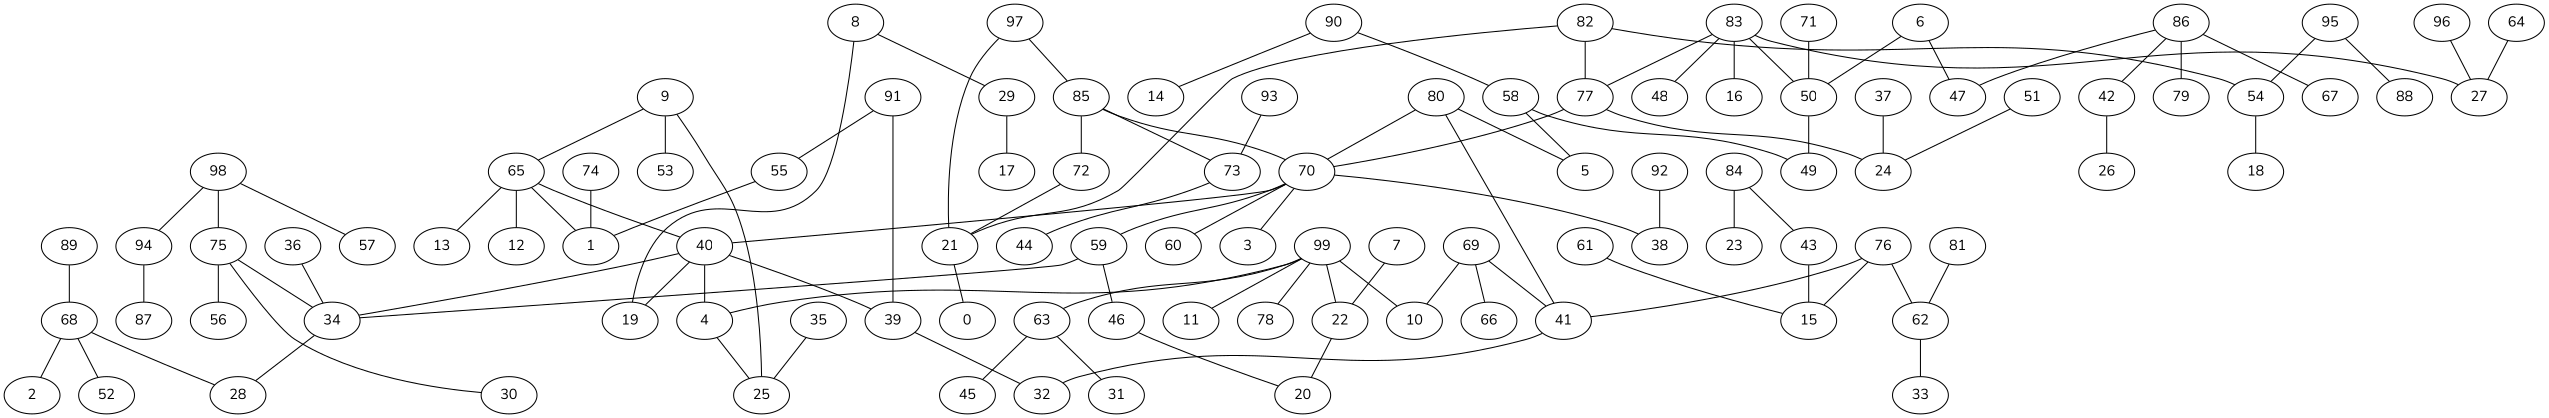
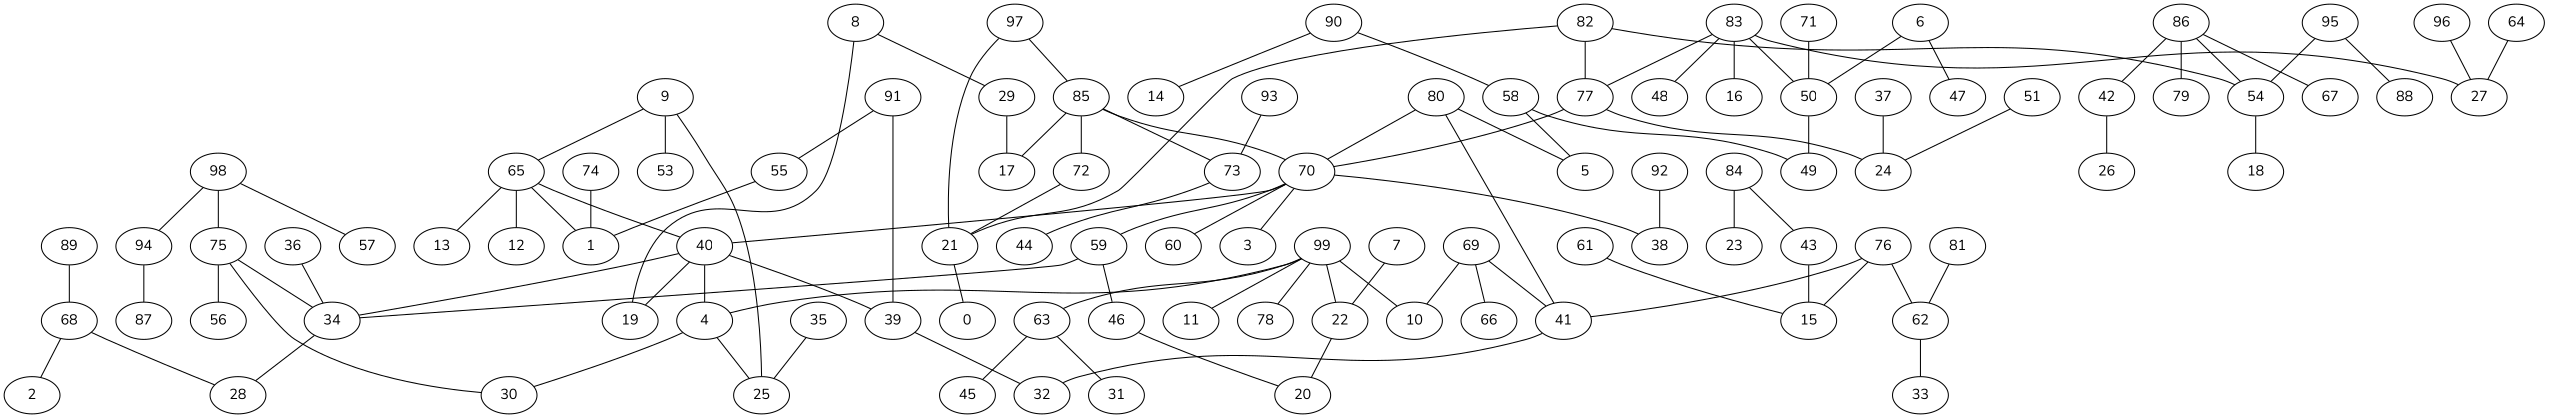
edge "86" -- "47": now "86" -- "54"
edge "85" -- "17": added
edge "4" -- "30": added
node "52": removed
